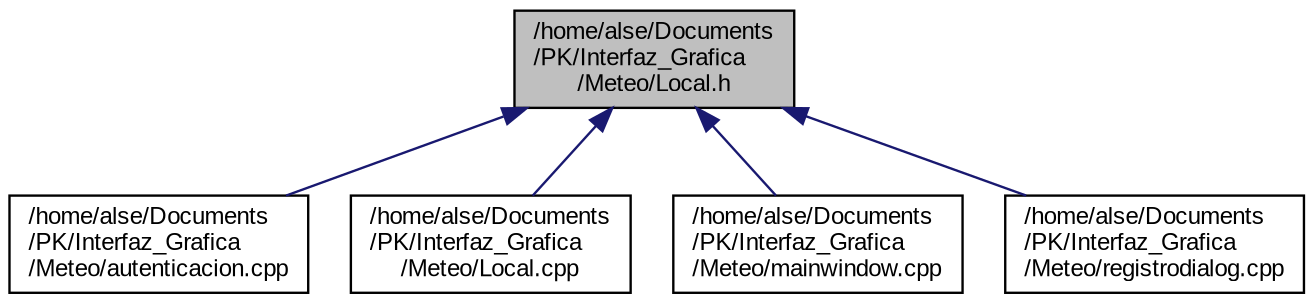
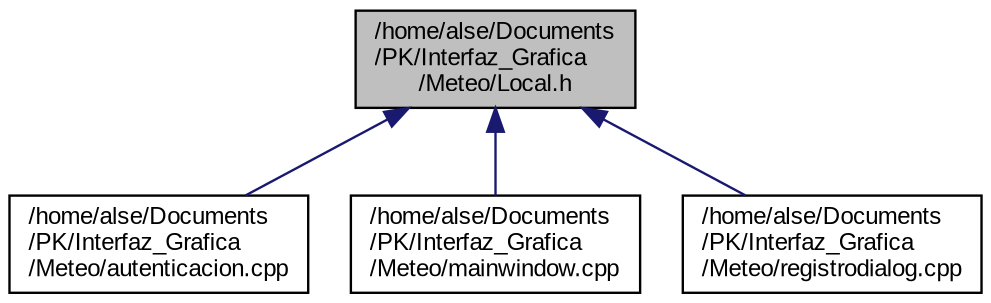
node "/home/alse/Documents /PK/Interfaz_Grafica /Meteo/Local.cpp": removed
